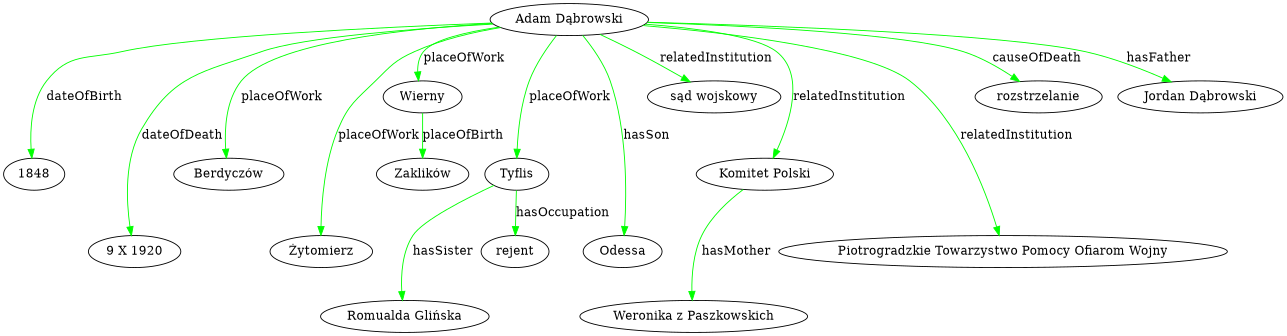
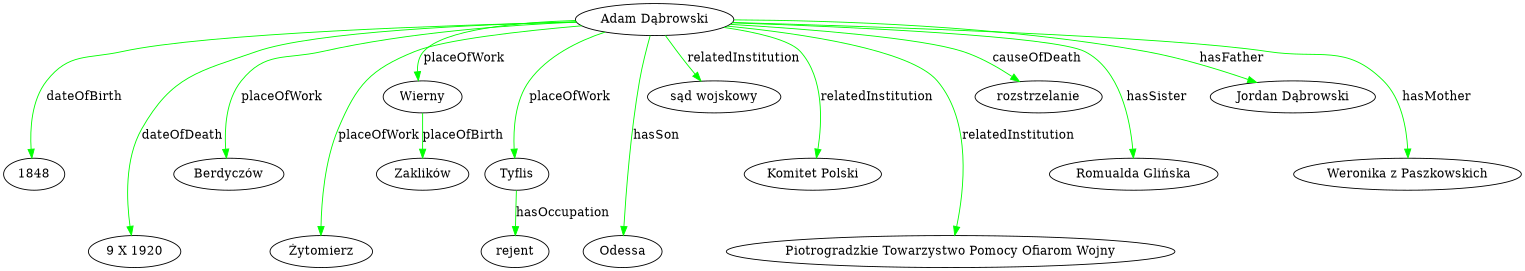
edge "Tyflis" -> "Romualda Glińska": now "Adam Dąbrowski" -> "Romualda Glińska"
edge "Komitet Polski" -> "Weronika z Paszkowskich": now "Adam Dąbrowski" -> "Weronika z Paszkowskich"
